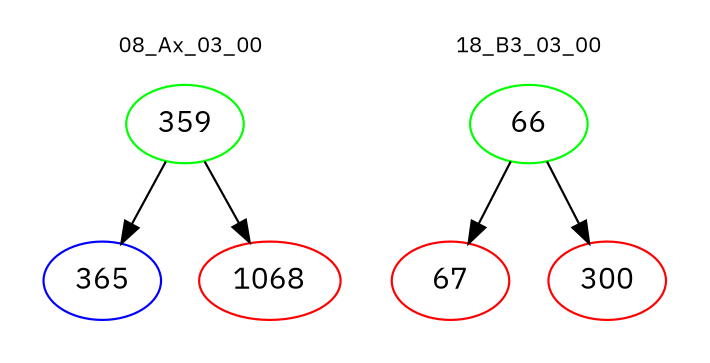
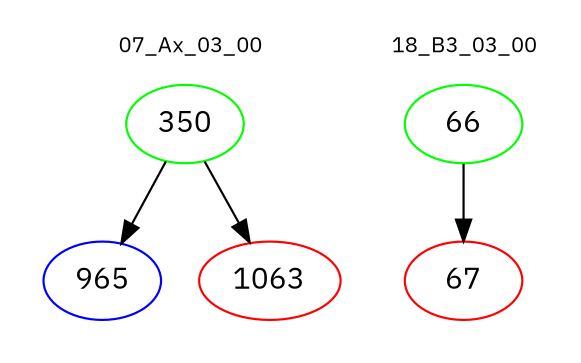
cluster "08_Ax_03_00": label "08_Ax_03_00" -> "07_Ax_03_00"
node "359": label "359" -> "350"
node "365": label "365" -> "965"
node "1068": label "1068" -> "1063"
node "300": removed
